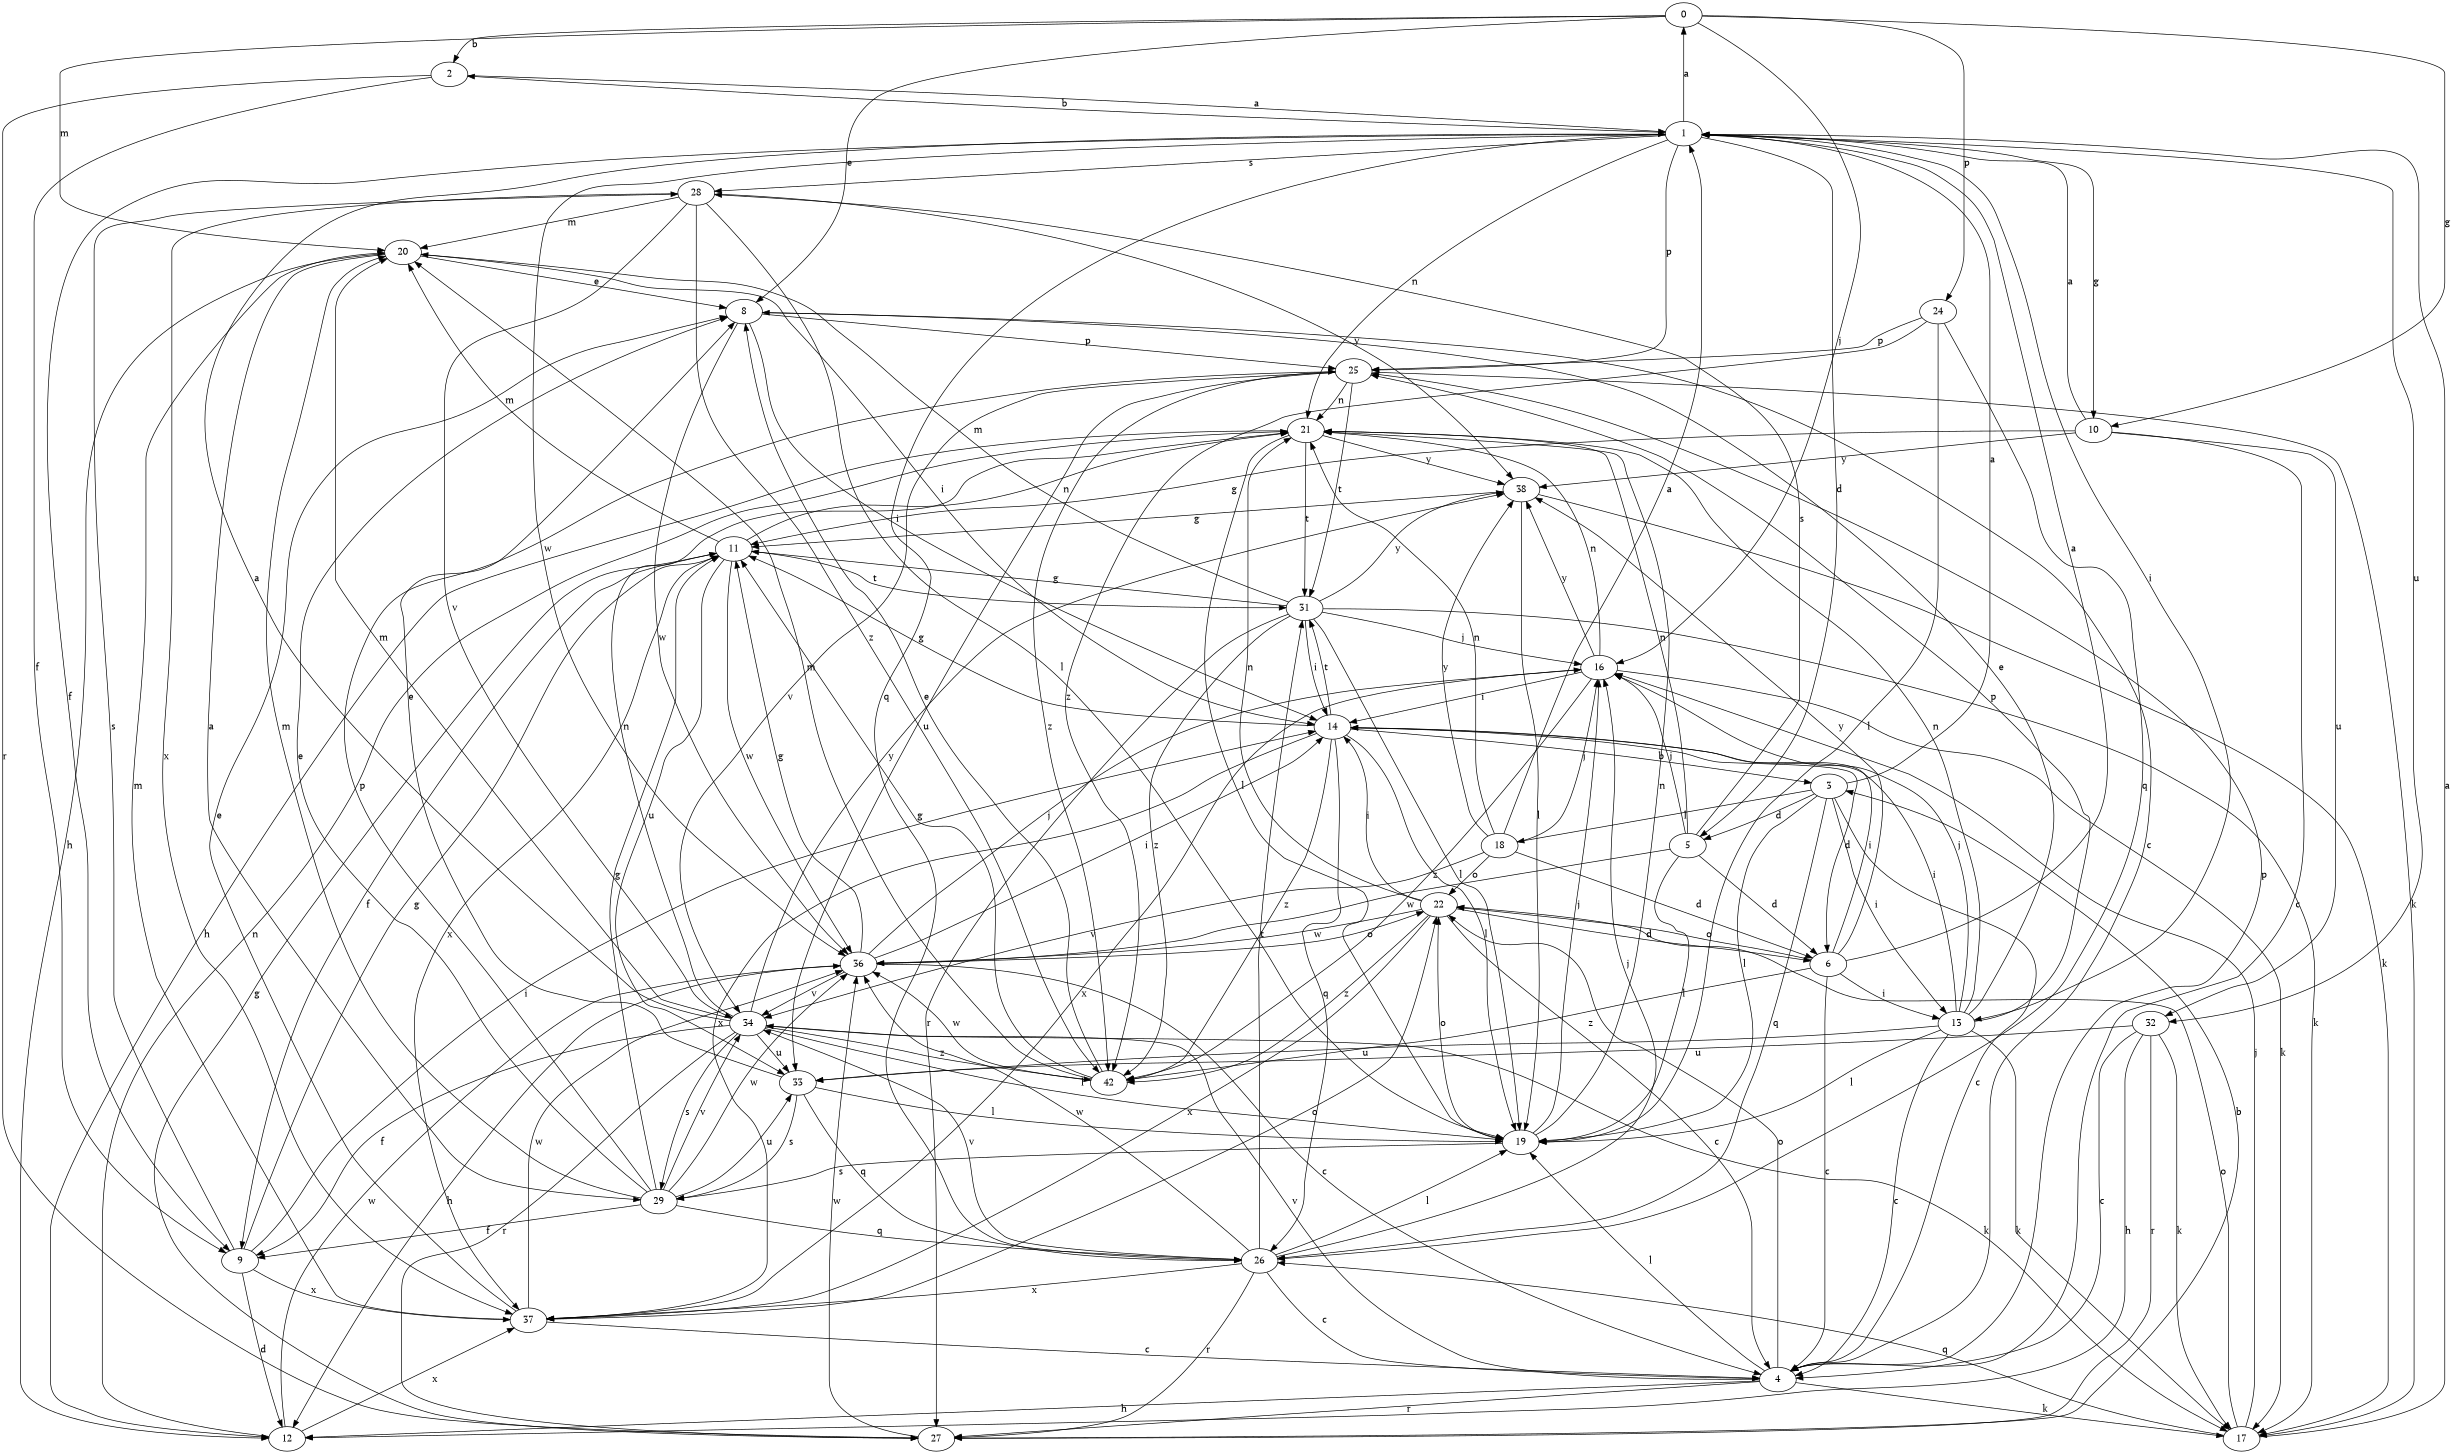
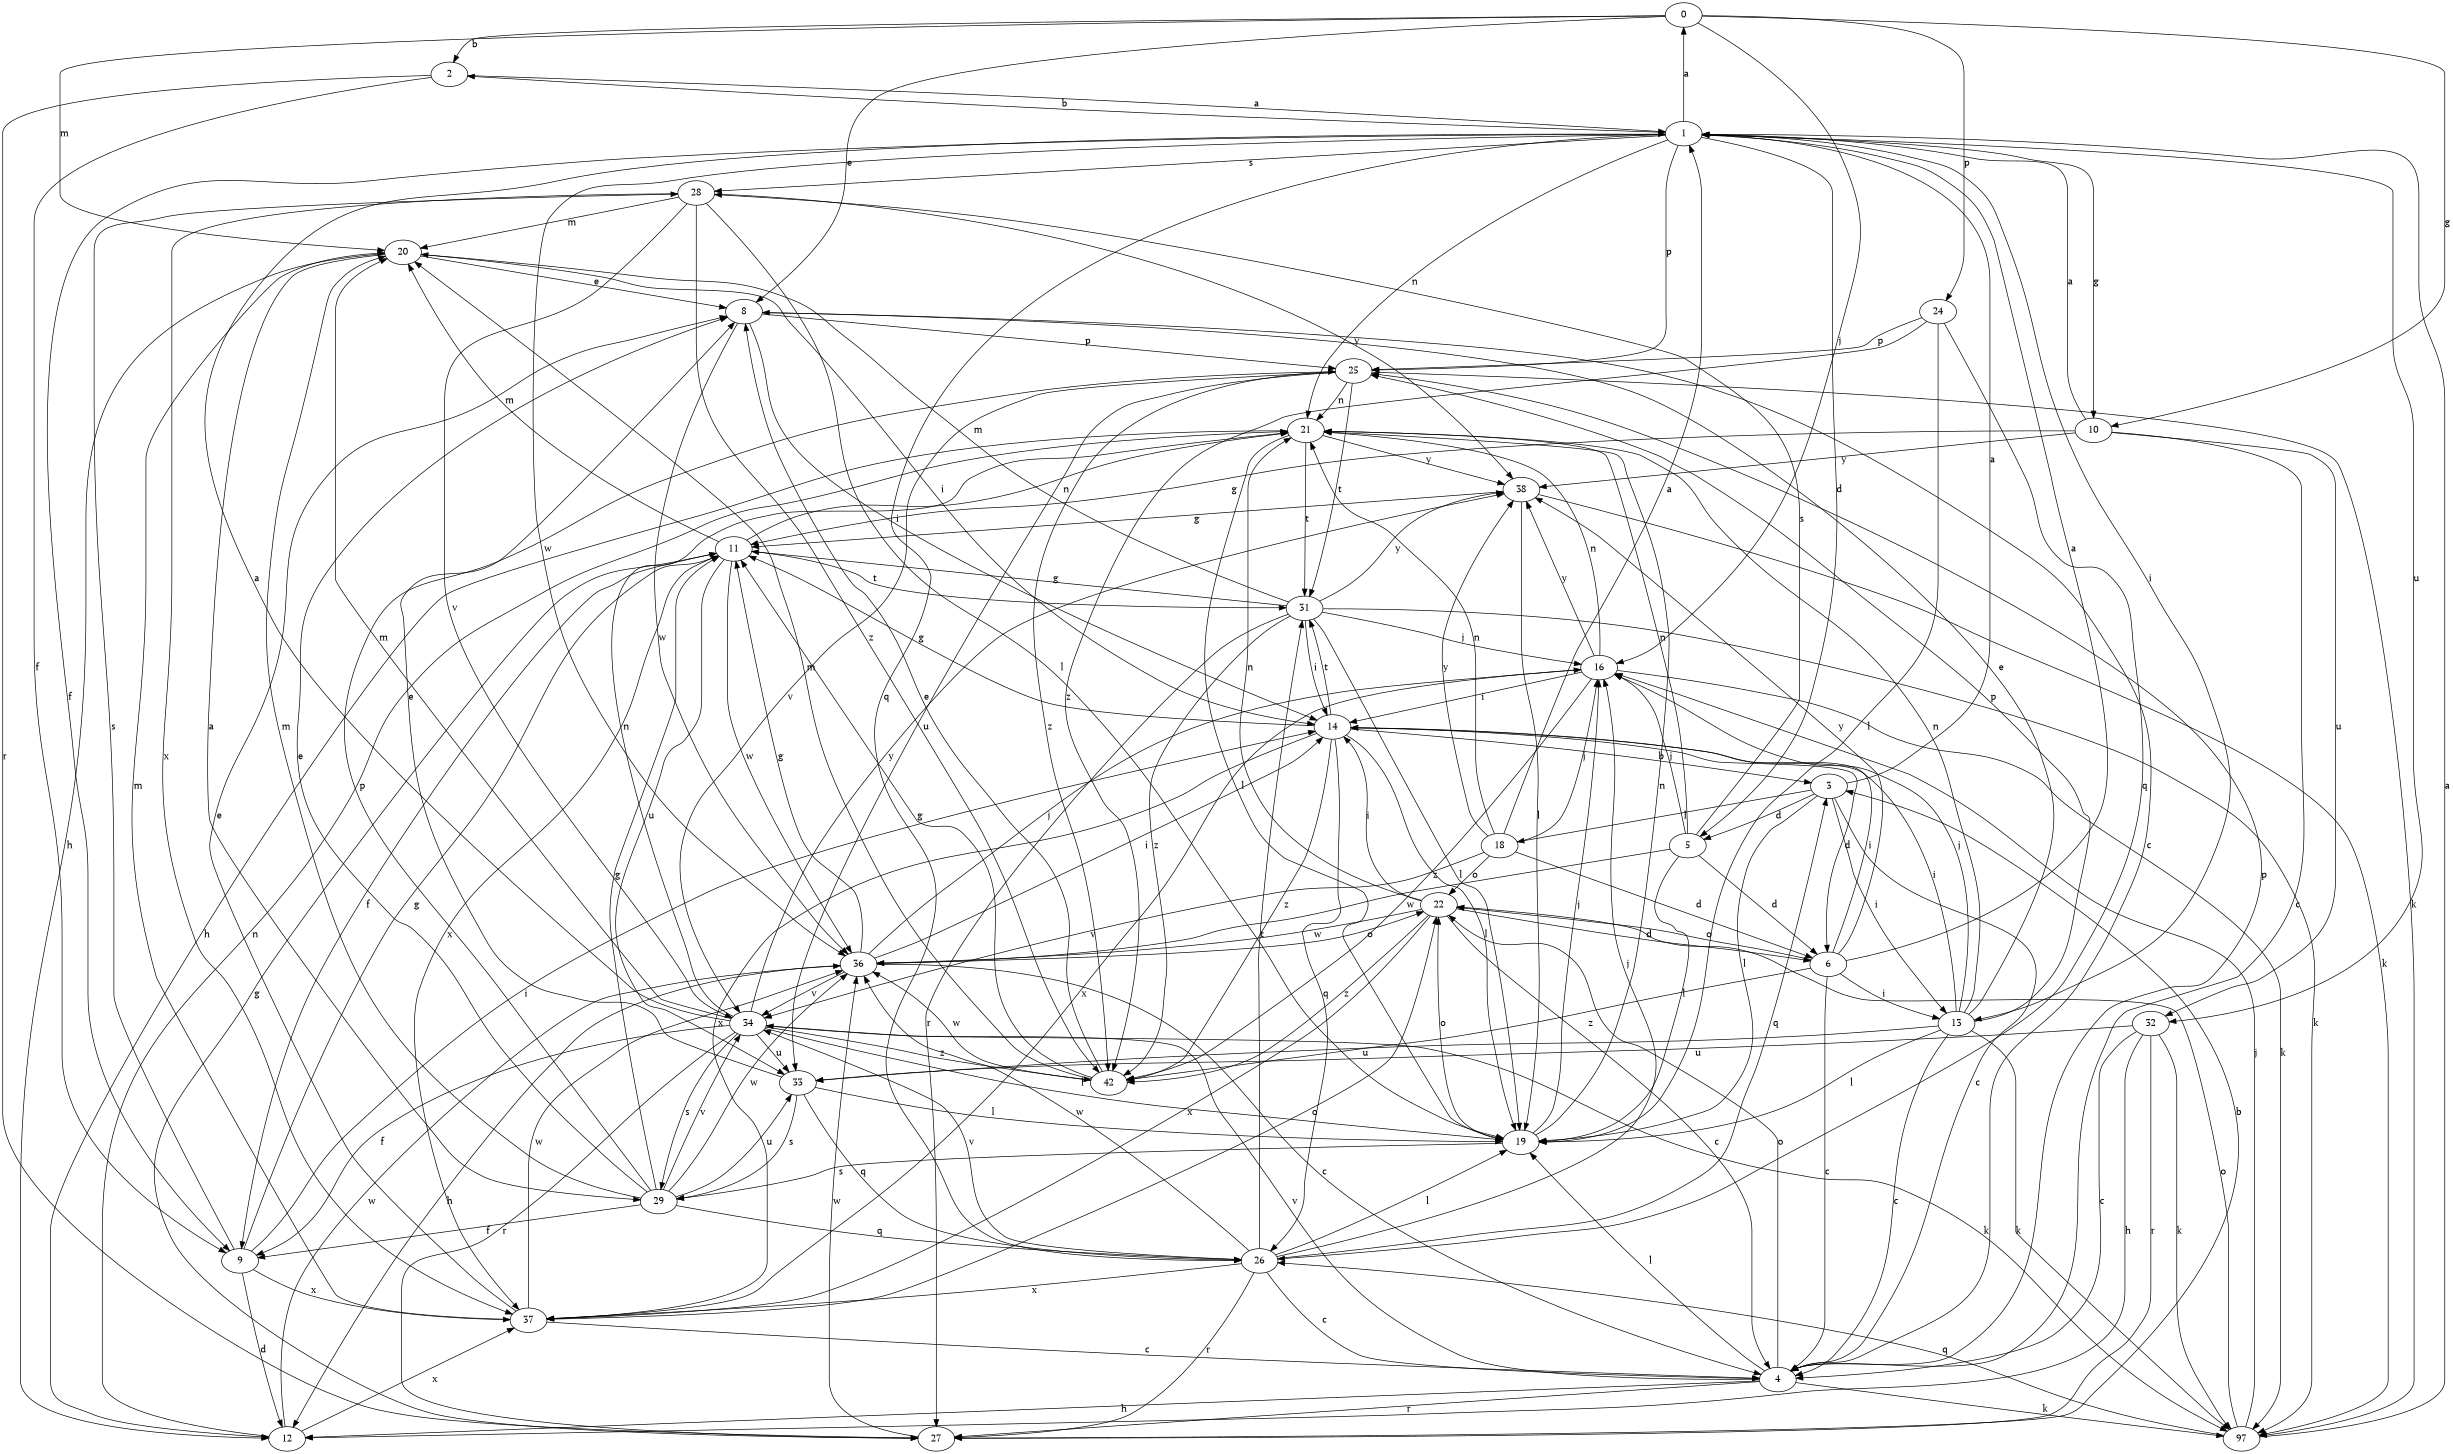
edge "3" -> "26": reversed
node "17": label "17" -> "97"
